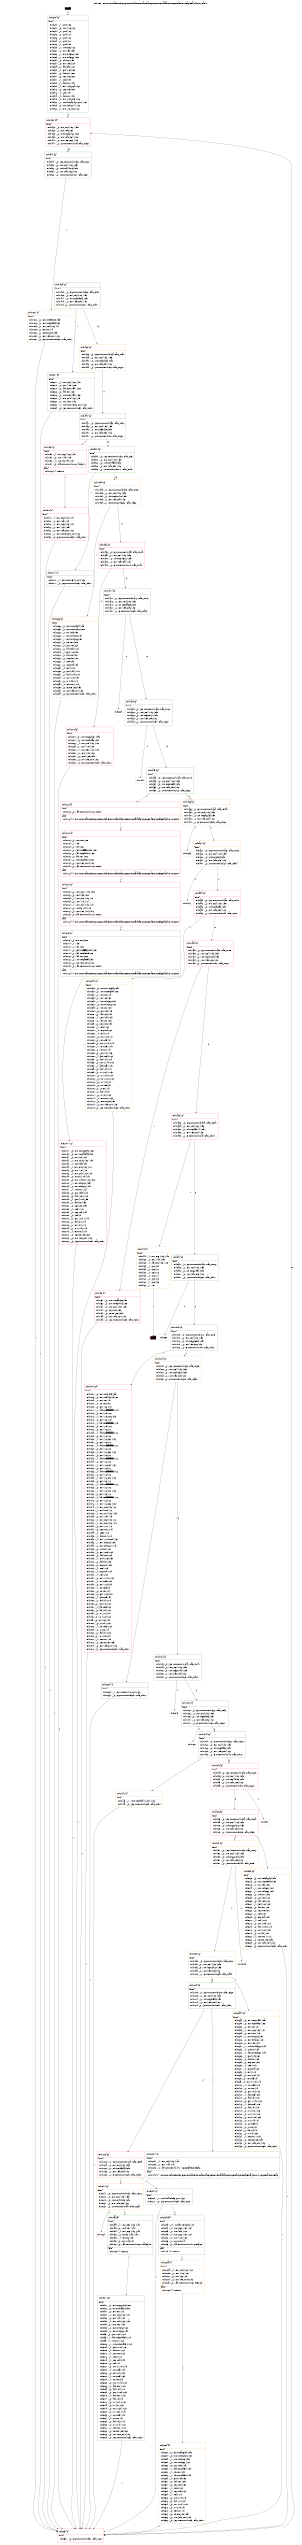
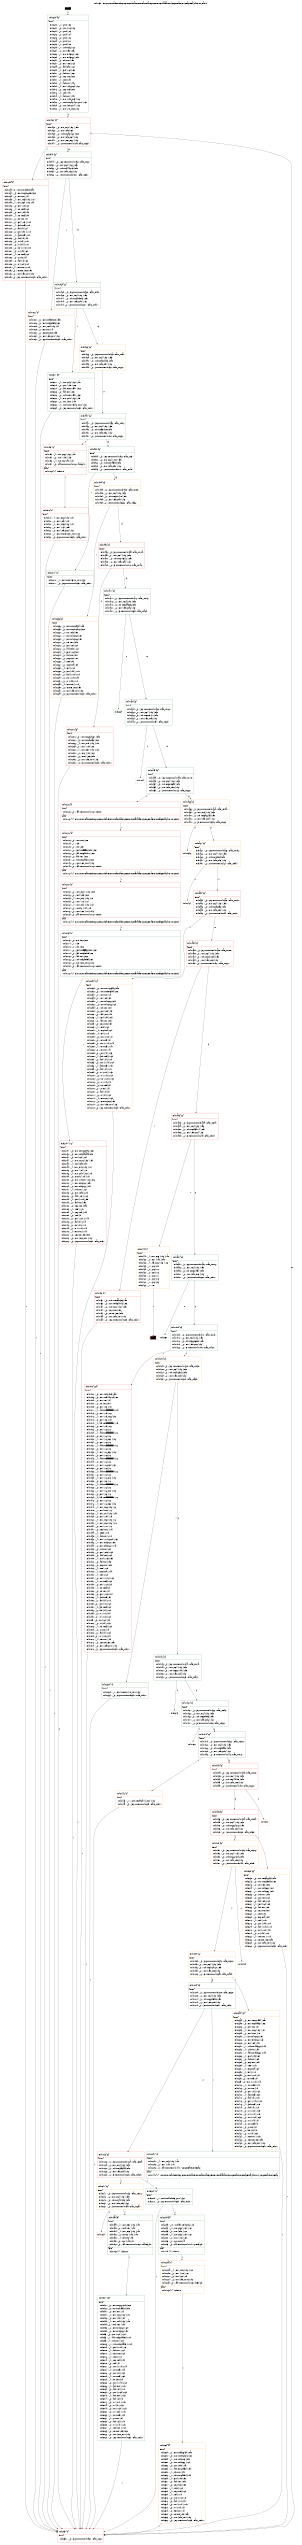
edge "0x40194d [28]" -> "0x401969 [28]": added, label "19"
node "0x401c9f [97]": added
